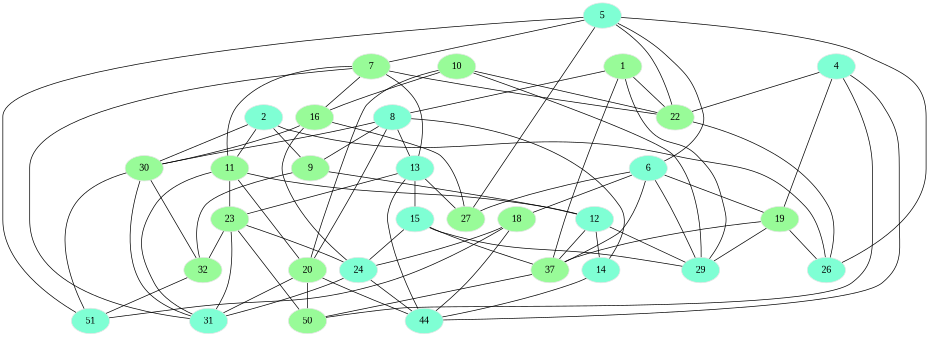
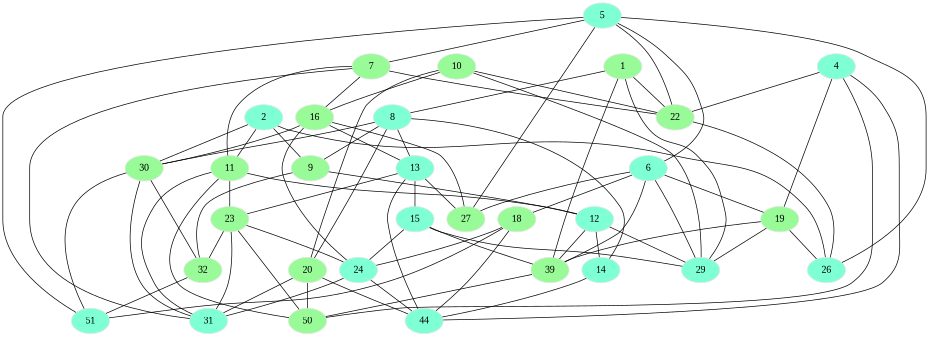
edge "7" -- "13": now "16" -- "13"
edge "11" -- "20": now "11" -- "50"
node "37": label "37" -> "39"
